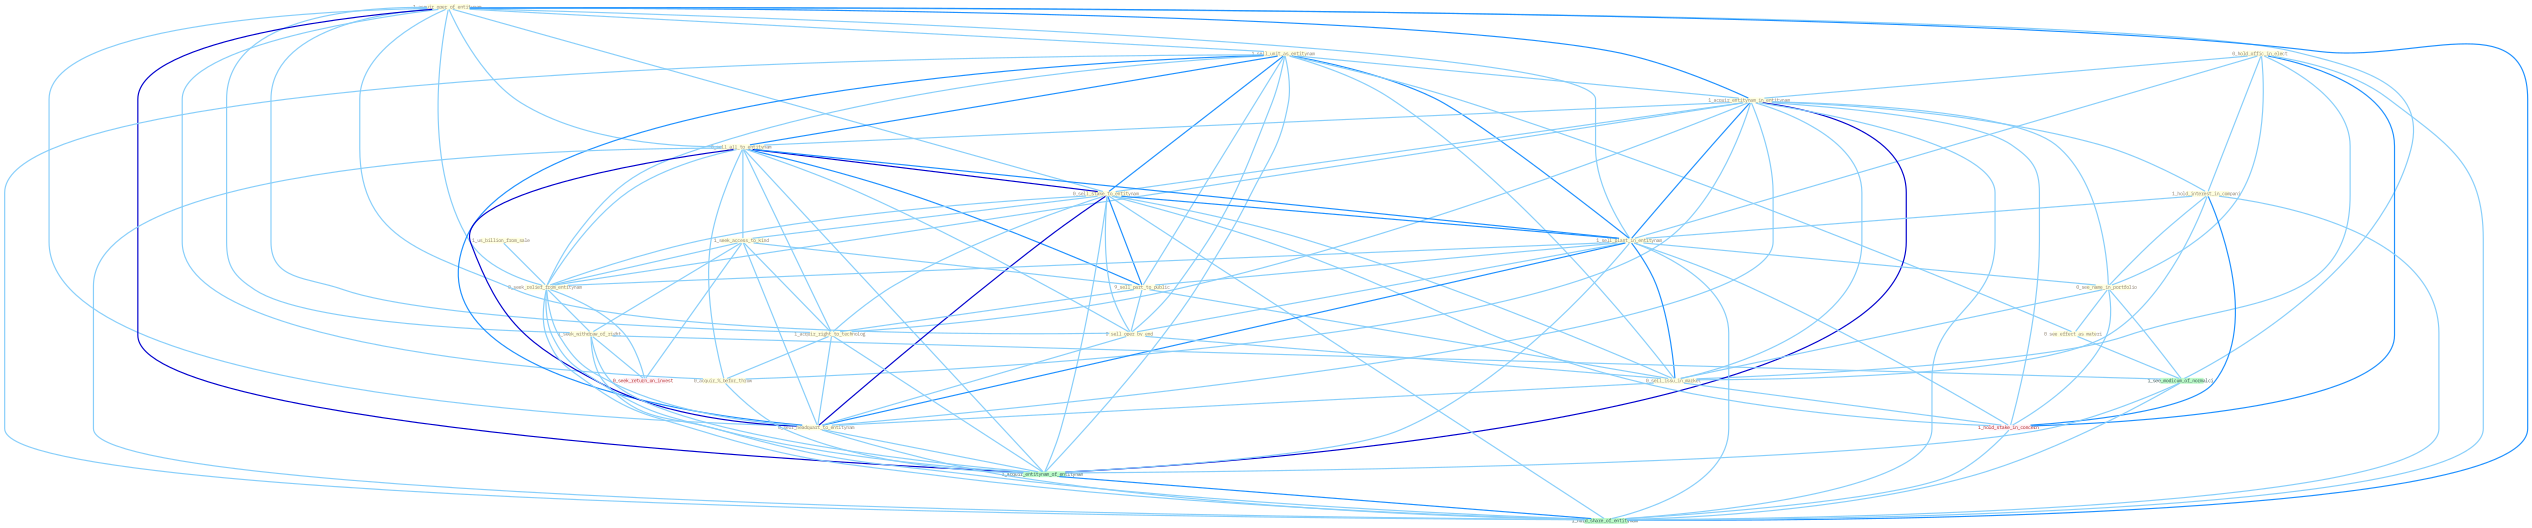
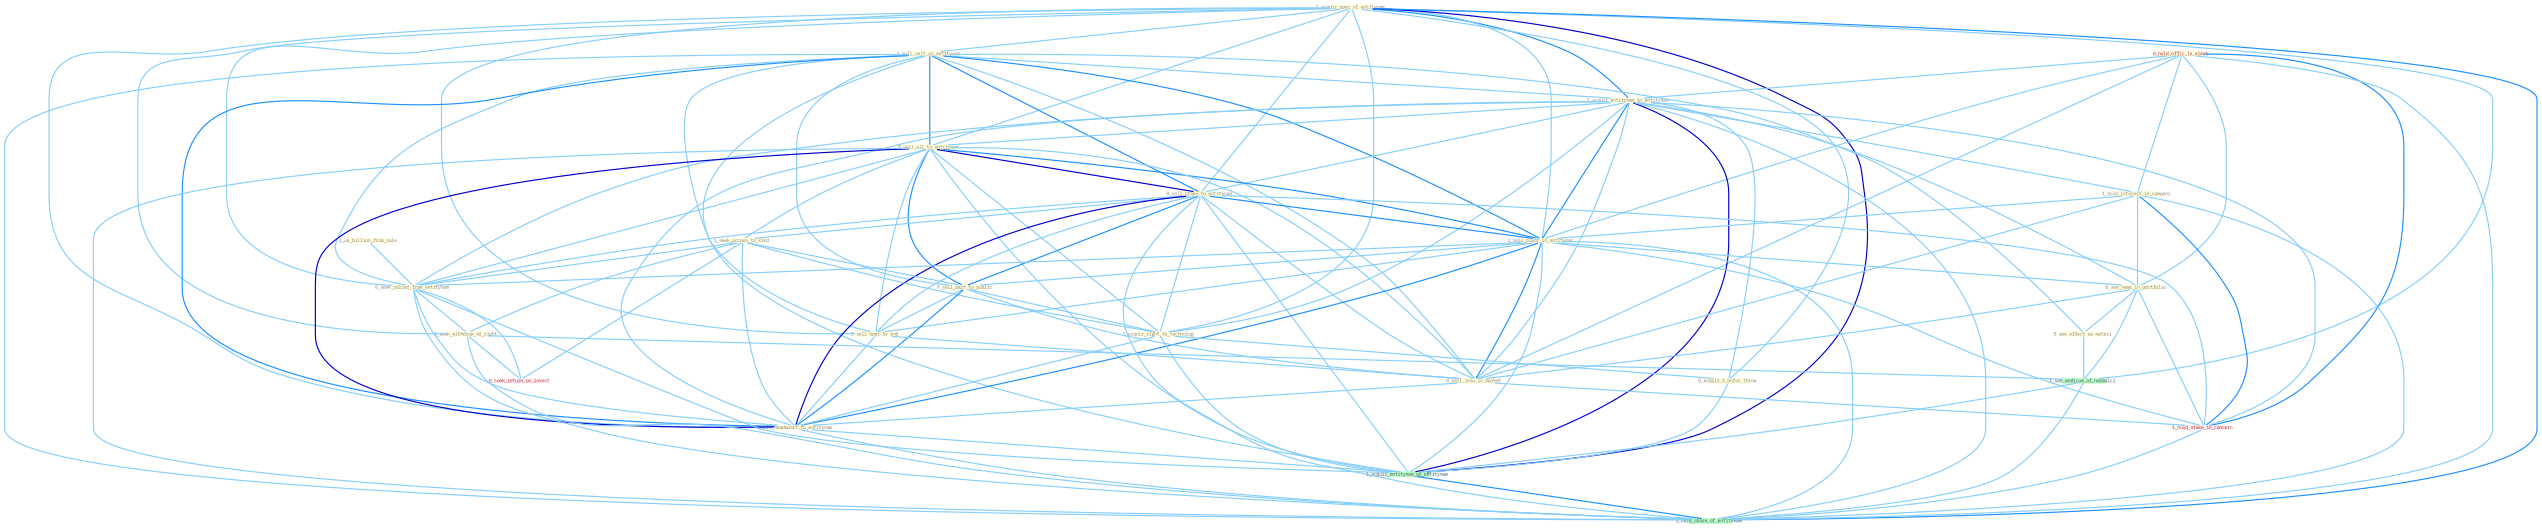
node "0_hold_offic_in_elect": fontcolor #8b7d6b -> #b22222
edge "0_sell_all_to_entitynam" -- "0_acquir_%_befor_throw": now "0_sell_all_to_entitynam" -- "0_sell_issu_in_market"
edge "9_sell_part_to_public" -- "0_sell_headquart_to_entitynam": added
edge "1_seek_withdraw_of_right" -- "1_acquir_entitynam_of_entitynam": removed
